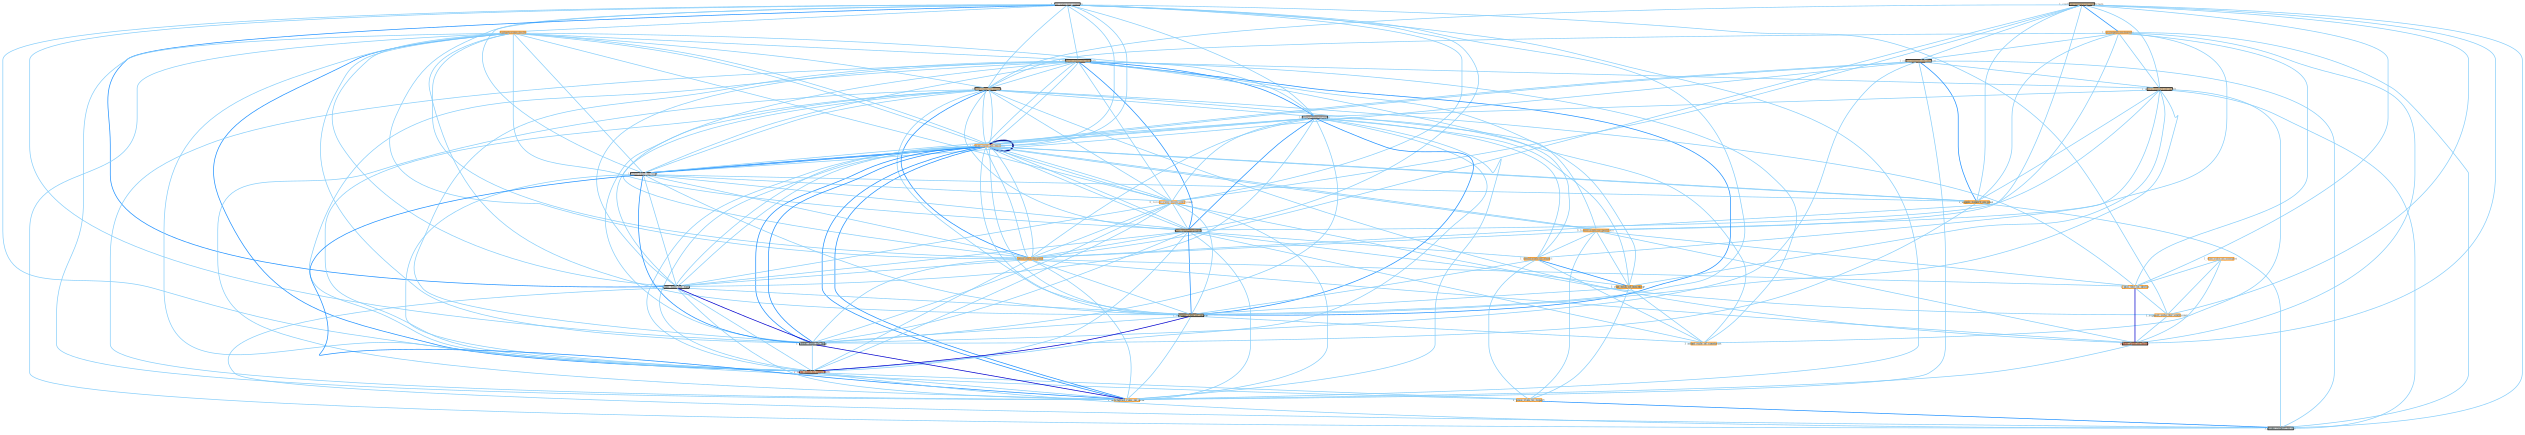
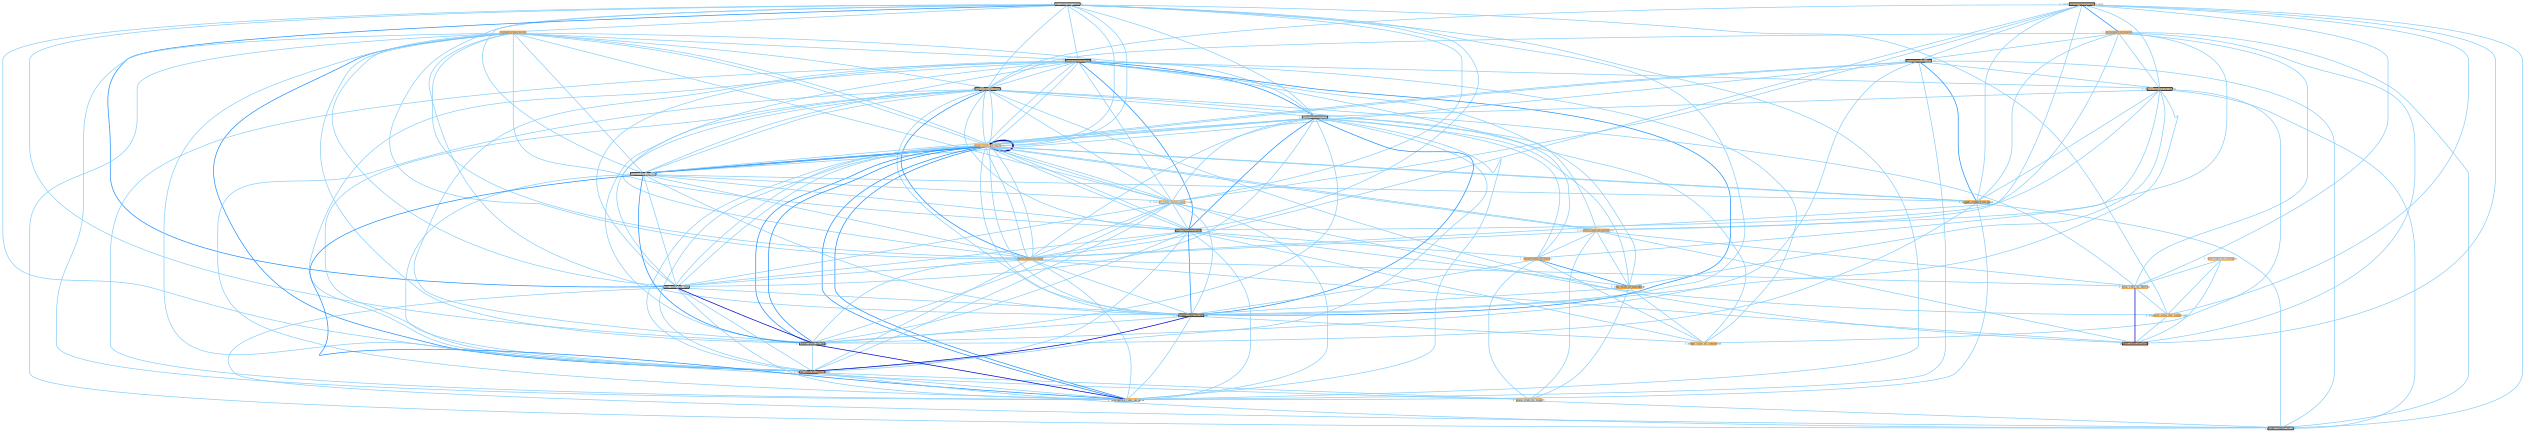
node "1_plai_the_in_declin": label "1_plai_the_in_declin" -> "1_plai_role_in_declin"
edge "0_plai_role_in_decis" -- "1_downgrad_rate_on_debt": now "1_suppli_report_on_plan" -- "1_downgrad_rate_on_debt"
edge "1_pose_risk_to_report" -- "1_make_report_to_the": color #1e90ff -> #87cefa
